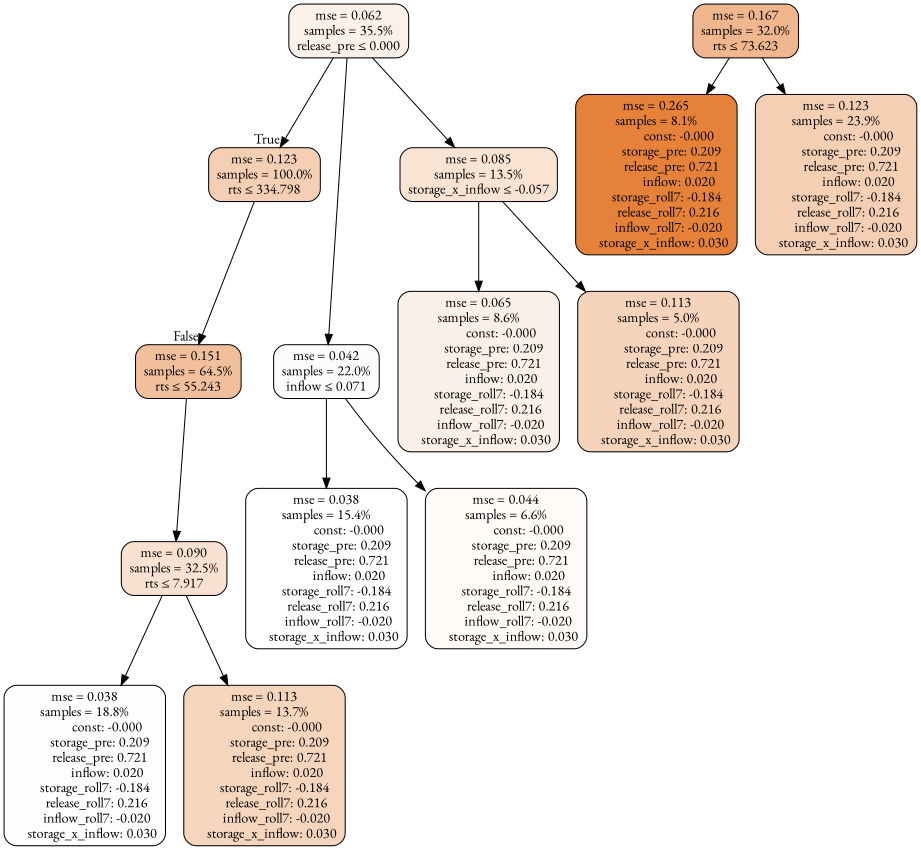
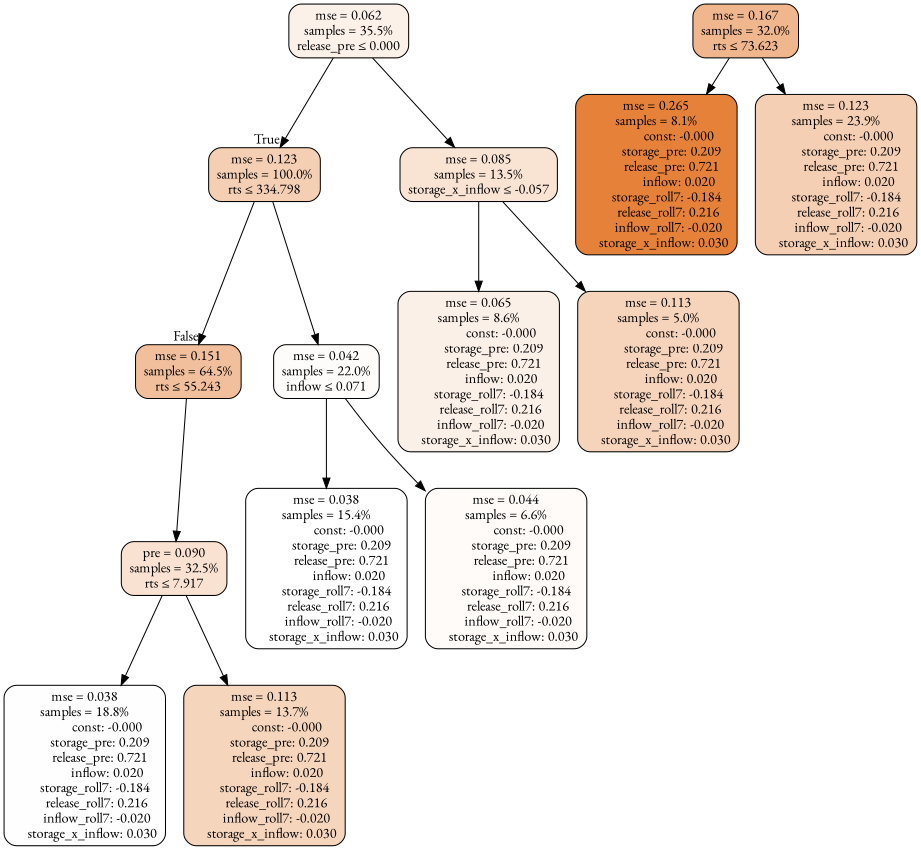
edge "mse = 0.062 samples = 35.5% release_pre ≤ 0.000" -> "mse = 0.042 samples = 22.0% inflow ≤ 0.071": now "mse = 0.123 samples = 100.0% rts ≤ 334.798" -> "mse = 0.042 samples = 22.0% inflow ≤ 0.071"
node "mse = 0.090 samples = 32.5% rts ≤ 7.917": label "mse = 0.090 samples = 32.5% rts ≤ 7.917" -> "pre = 0.090 samples = 32.5% rts ≤ 7.917"
